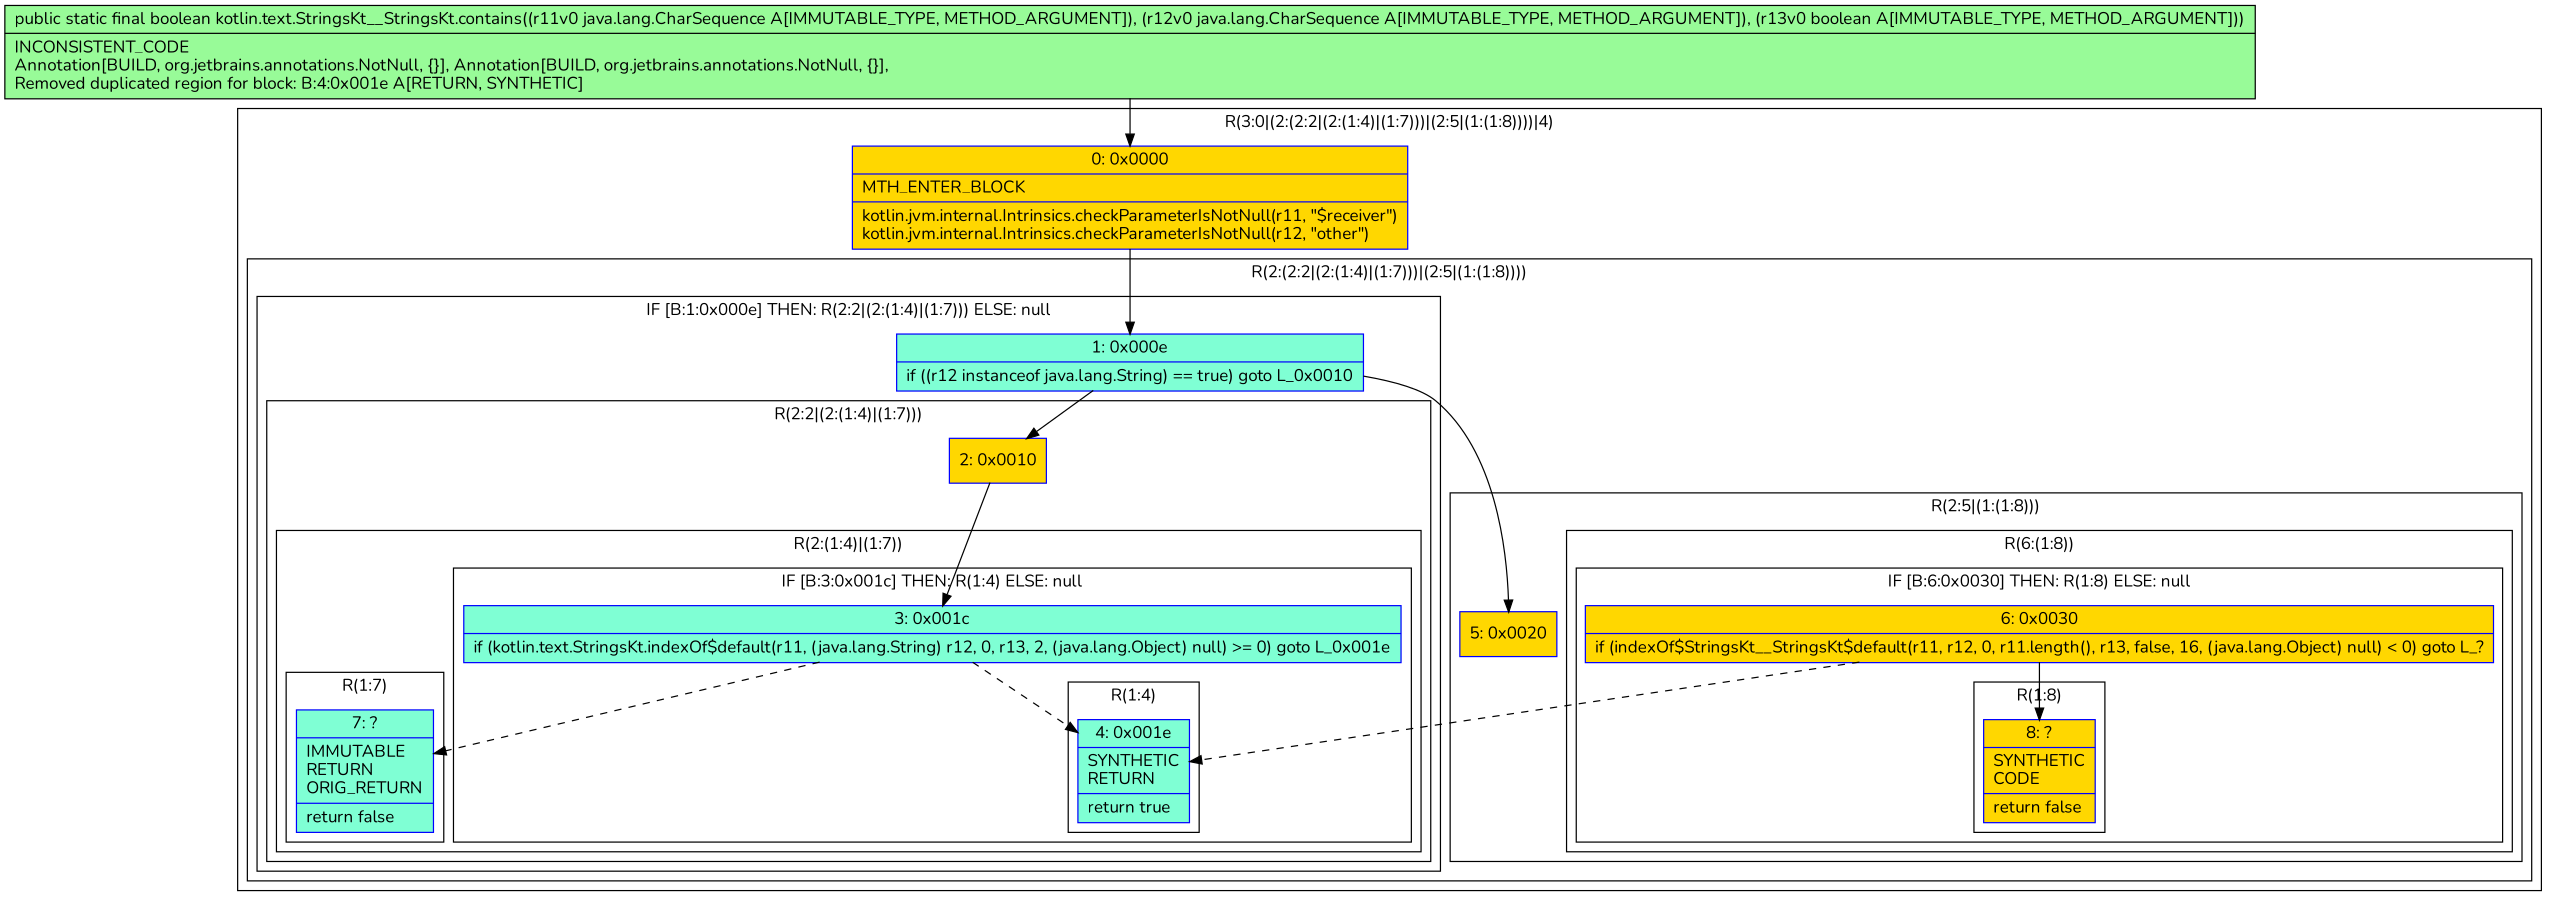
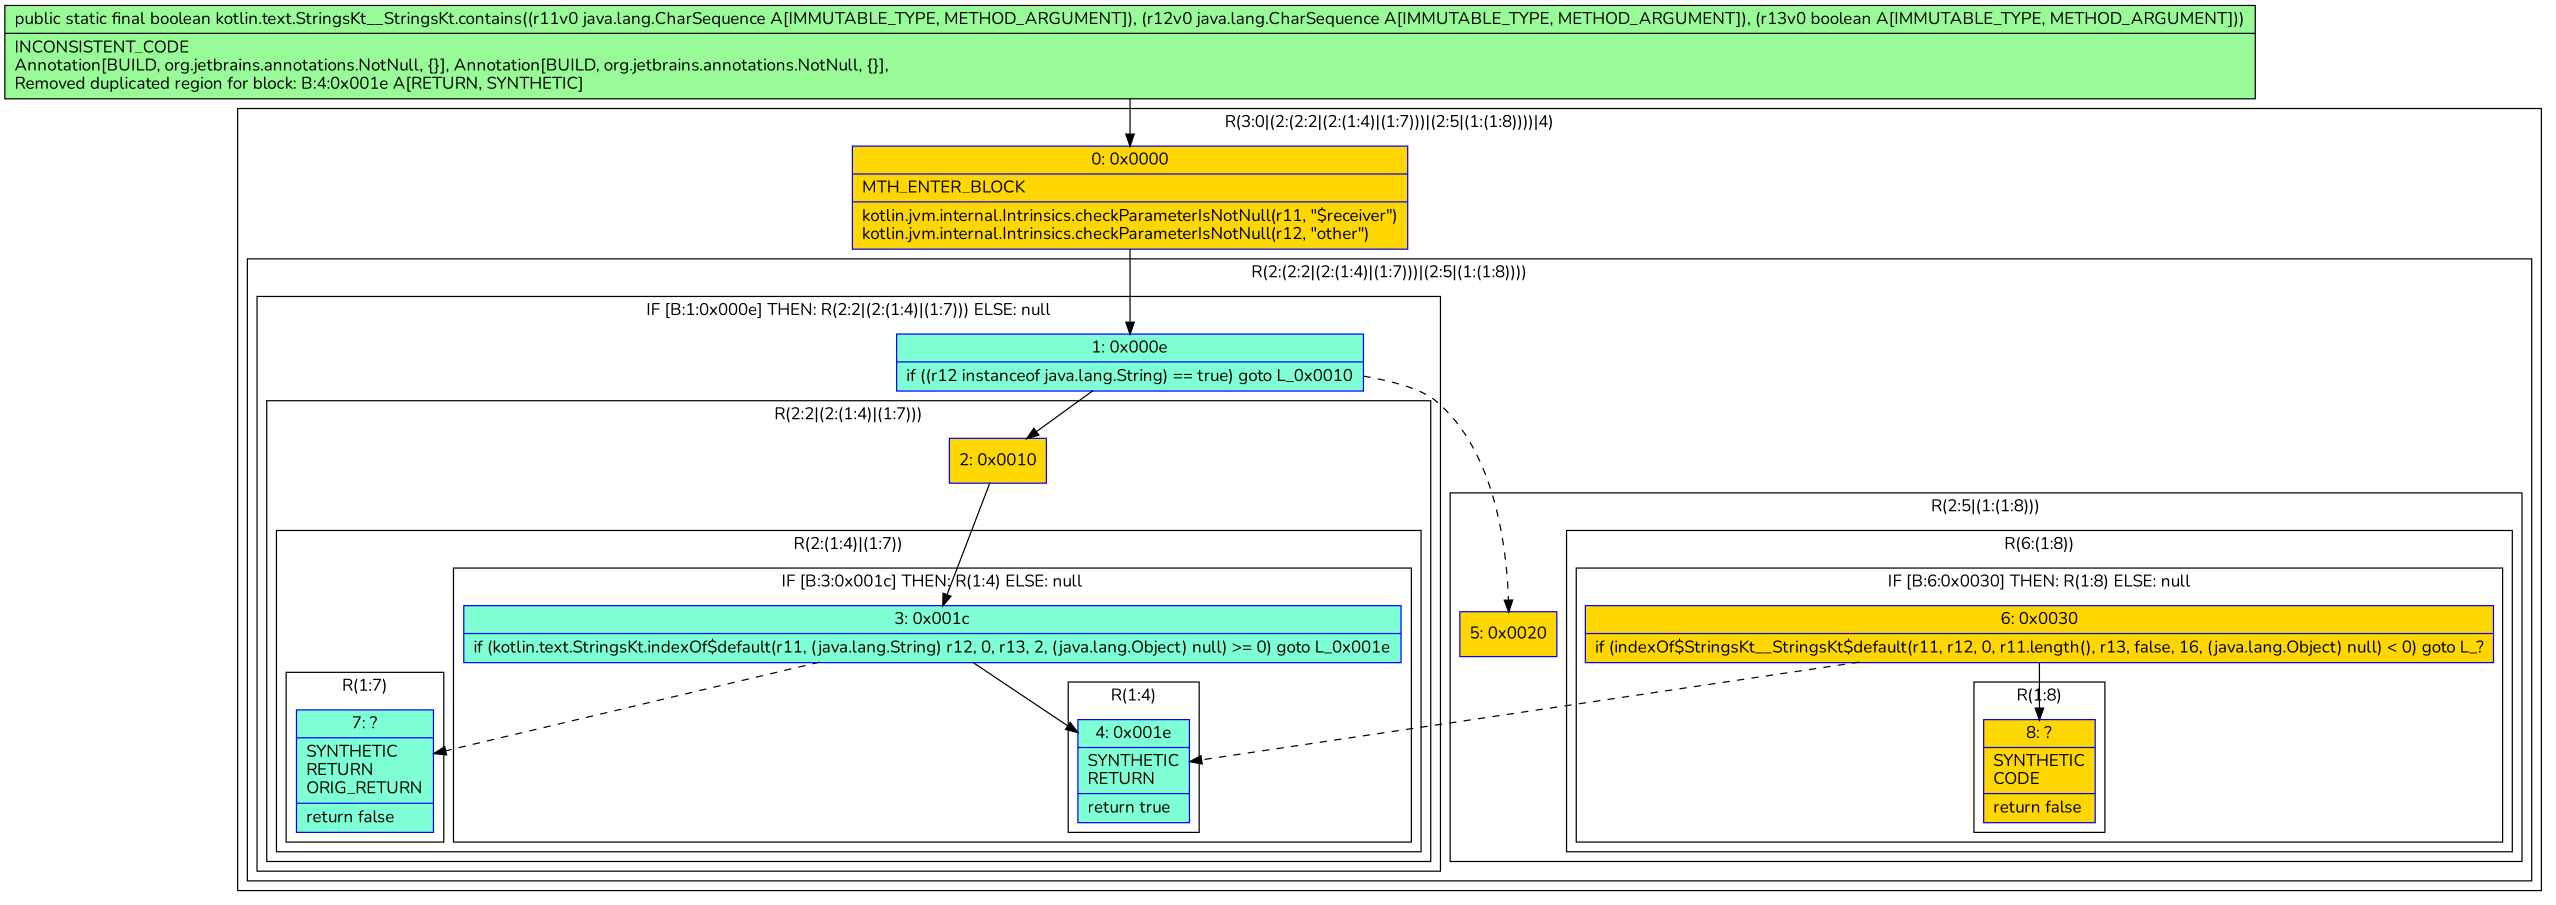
edge "1: 0x000e" -> "5: 0x0020": style solid -> dashed
edge "3: 0x001c" -> "4: 0x001e": style dashed -> solid
node "7: ?": text "IMMUTABLE" -> "SYNTHETIC"
